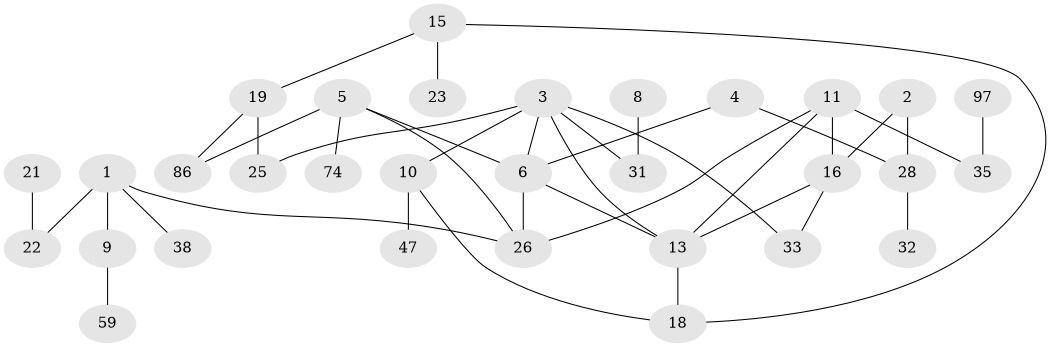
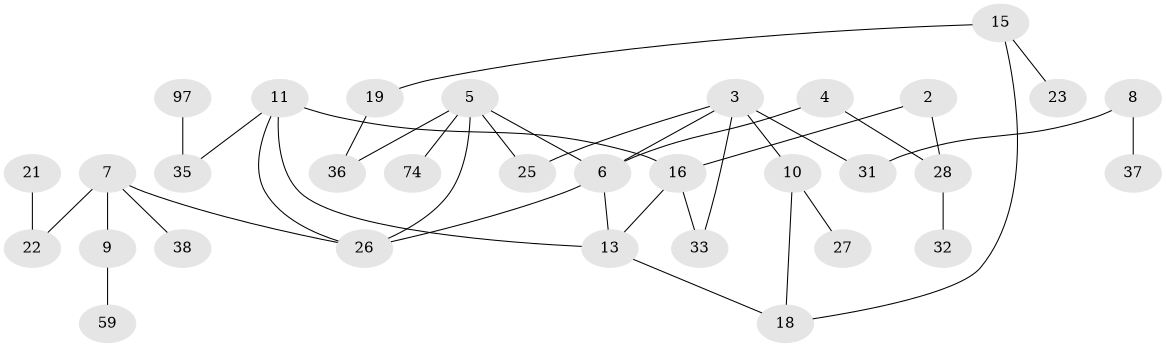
edge "19" -- "25": now "5" -- "25"
node "1": label "1" -> "7"
node "86": label "86" -> "36"
node "37": added
edge "3" -- "13": removed
node "47": label "47" -> "27"
